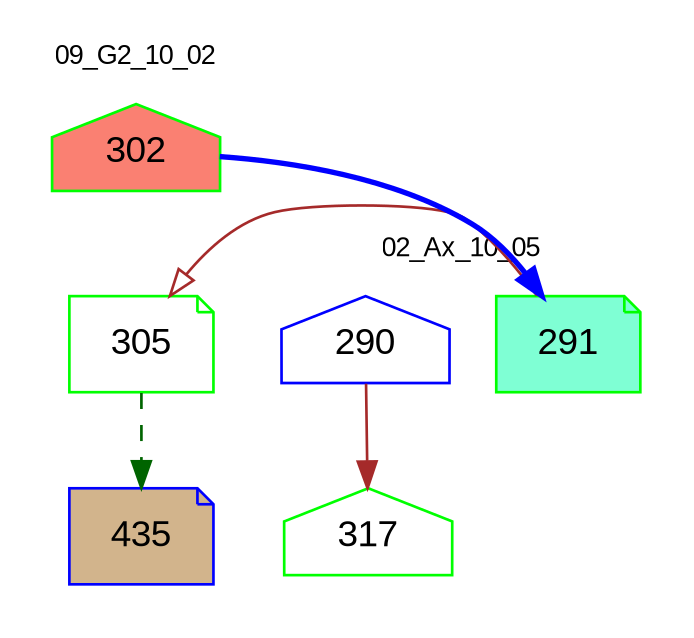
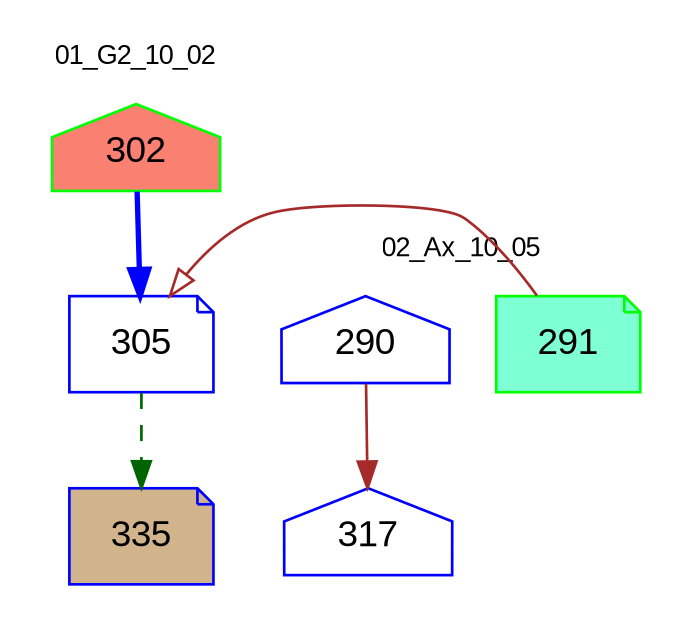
cluster "09_G2_10_02": label "09_G2_10_02" -> "01_G2_10_02"
edge "302" -> "291": now "302" -> "305"
node "305": color green -> blue
node "435": label "435" -> "335"
node "317": color green -> blue
